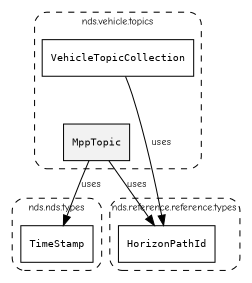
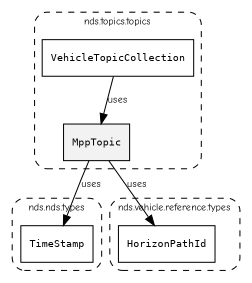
cluster "nds.vehicle.topics": label "nds.vehicle.topics" -> "nds.topics.topics"
edge "VehicleTopicCollection" -> "HorizonPathId": now "VehicleTopicCollection" -> "MppTopic"
cluster "nds.reference.reference.types": label "nds.reference.reference.types" -> "nds.vehicle.reference.types"
